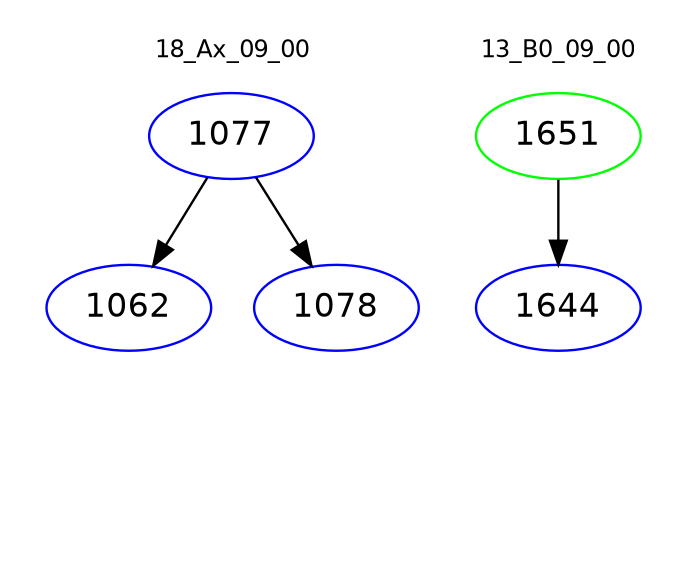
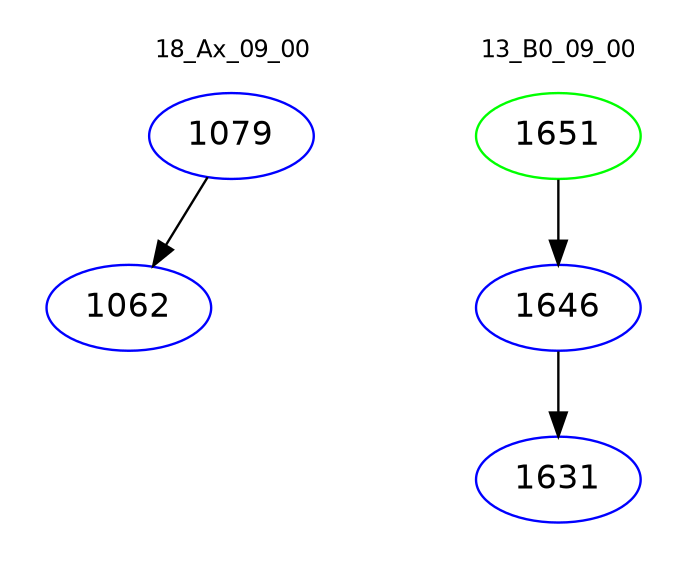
node "1077": label "1077" -> "1079"
node "1078": removed
node "1644": label "1644" -> "1646"
node "1631": added
